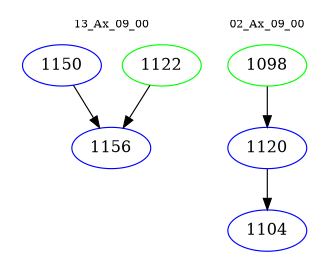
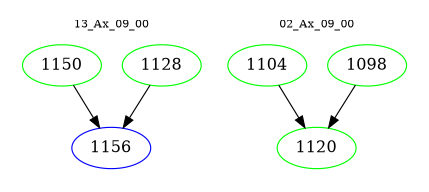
node "1150": color blue -> green
node "1122": label "1122" -> "1128"
node "1120": color blue -> green
edge "1120" -> "1104": reversed
node "1104": color blue -> green
